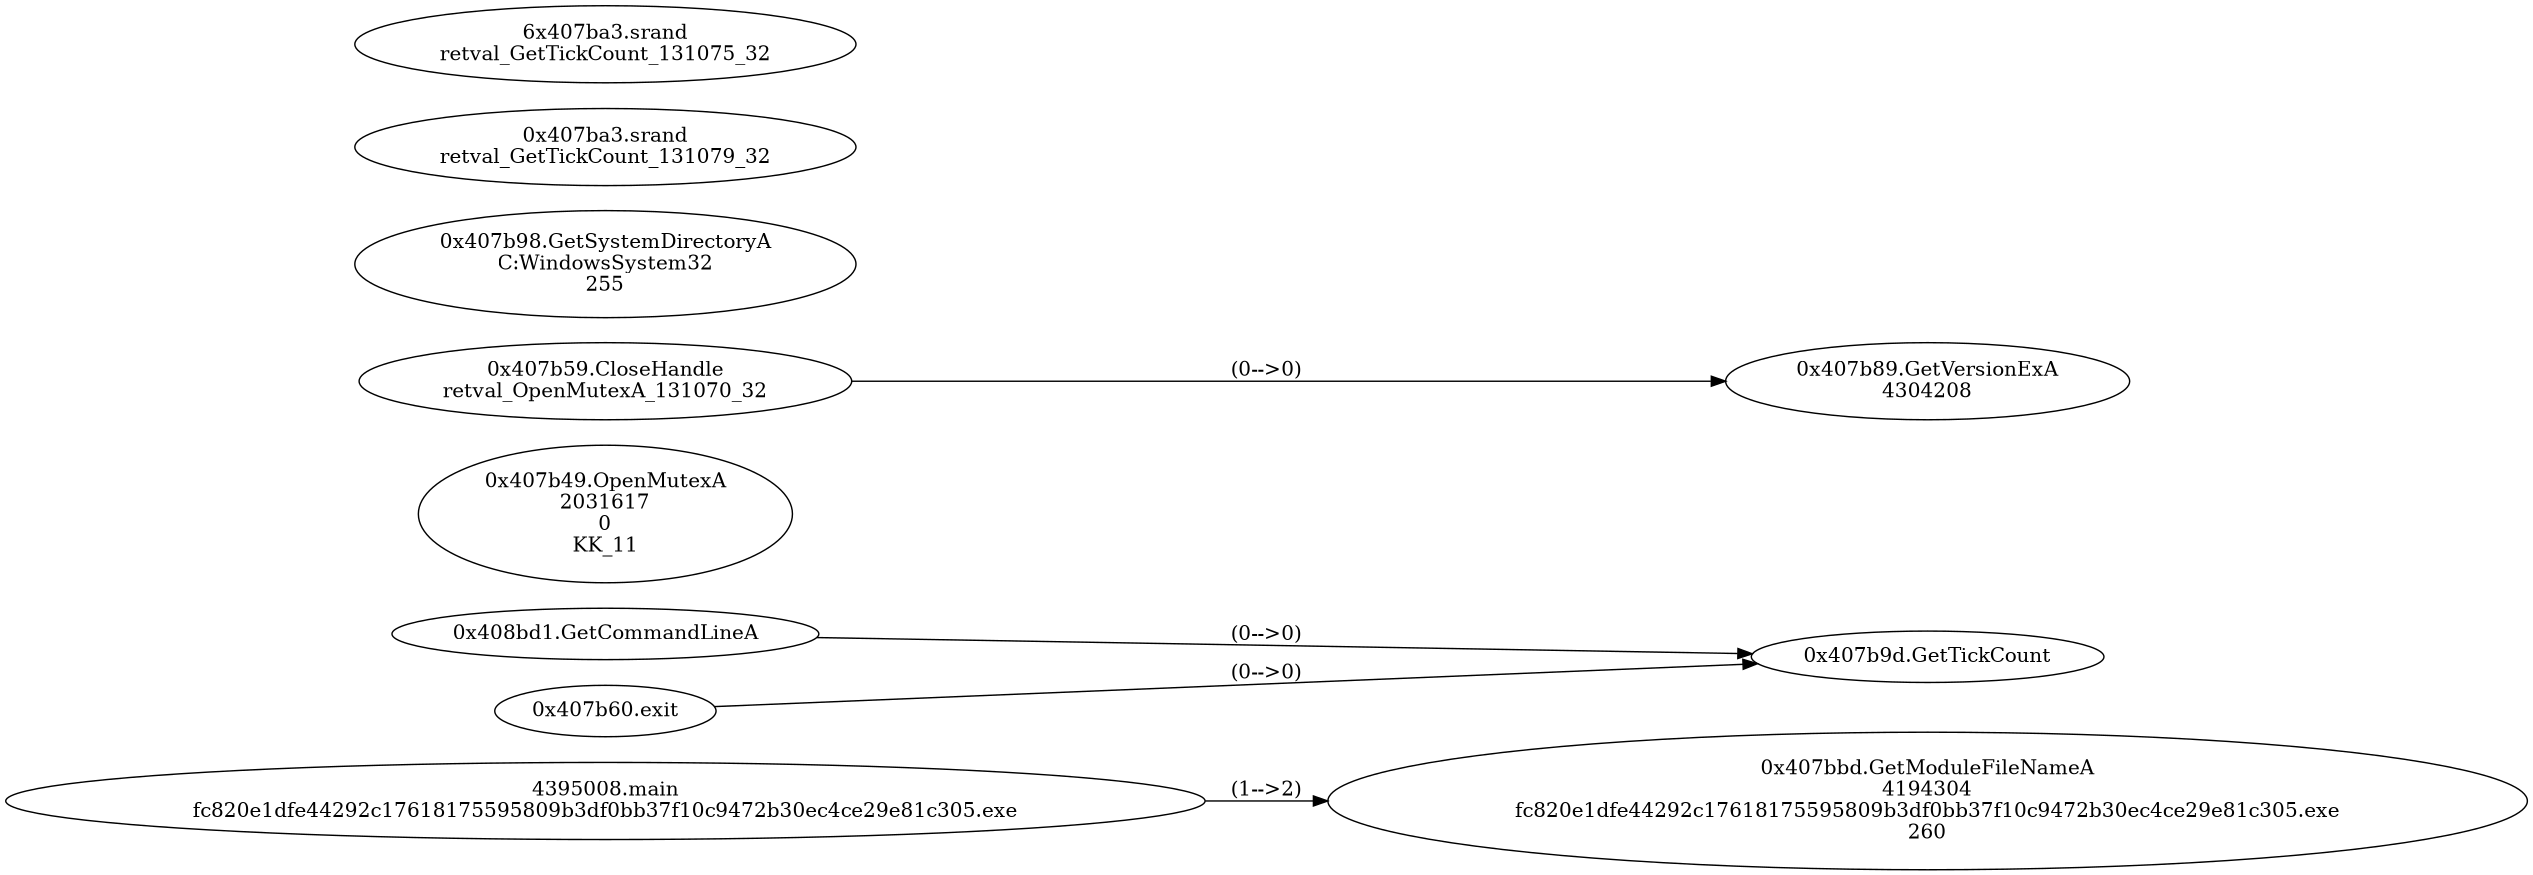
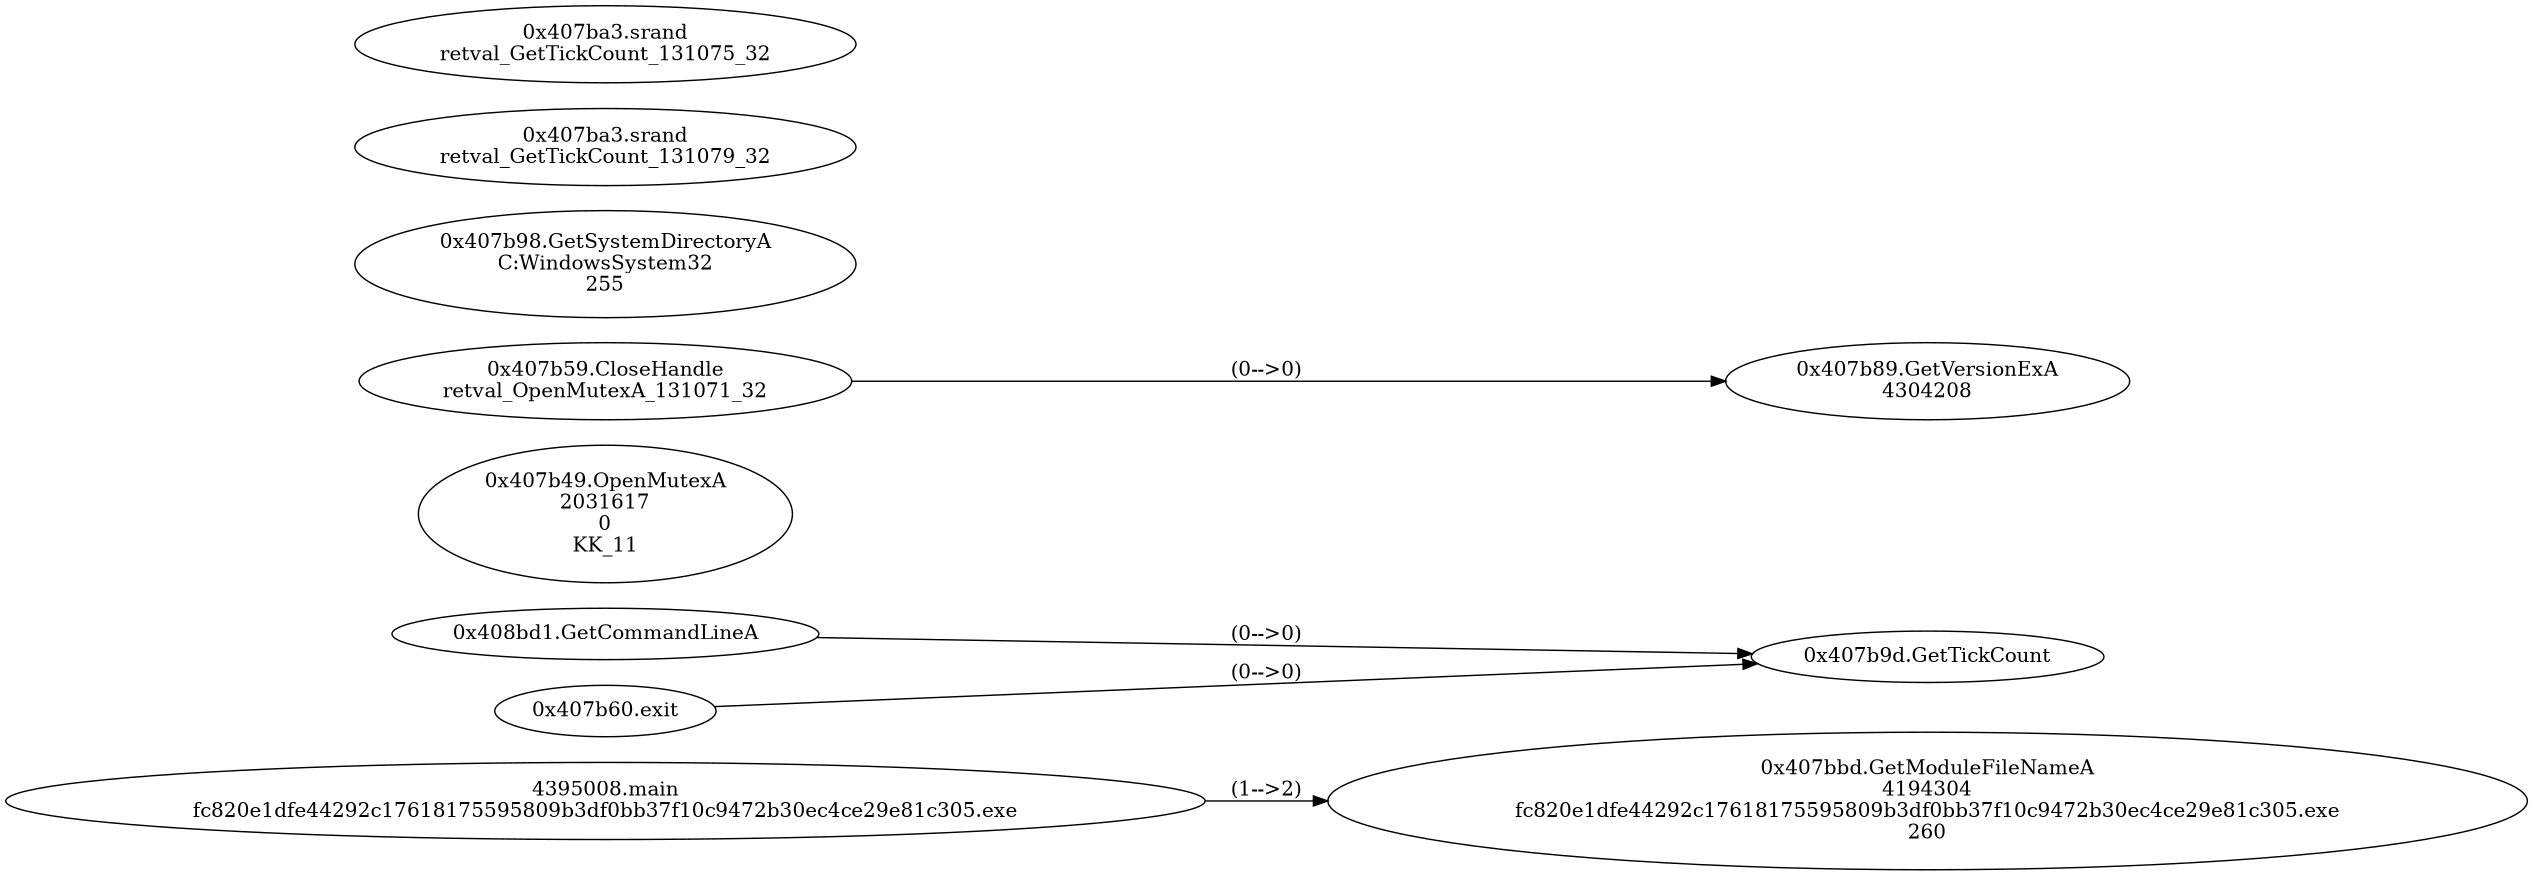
node "6x407ba3.srand retval_GetTickCount_131075_32": label "6x407ba3.srand retval_GetTickCount_131075_32" -> "0x407ba3.srand retval_GetTickCount_131075_32"
node "0x407b59.CloseHandle retval_OpenMutexA_131070_32": label "0x407b59.CloseHandle retval_OpenMutexA_131070_32" -> "0x407b59.CloseHandle retval_OpenMutexA_131071_32"
